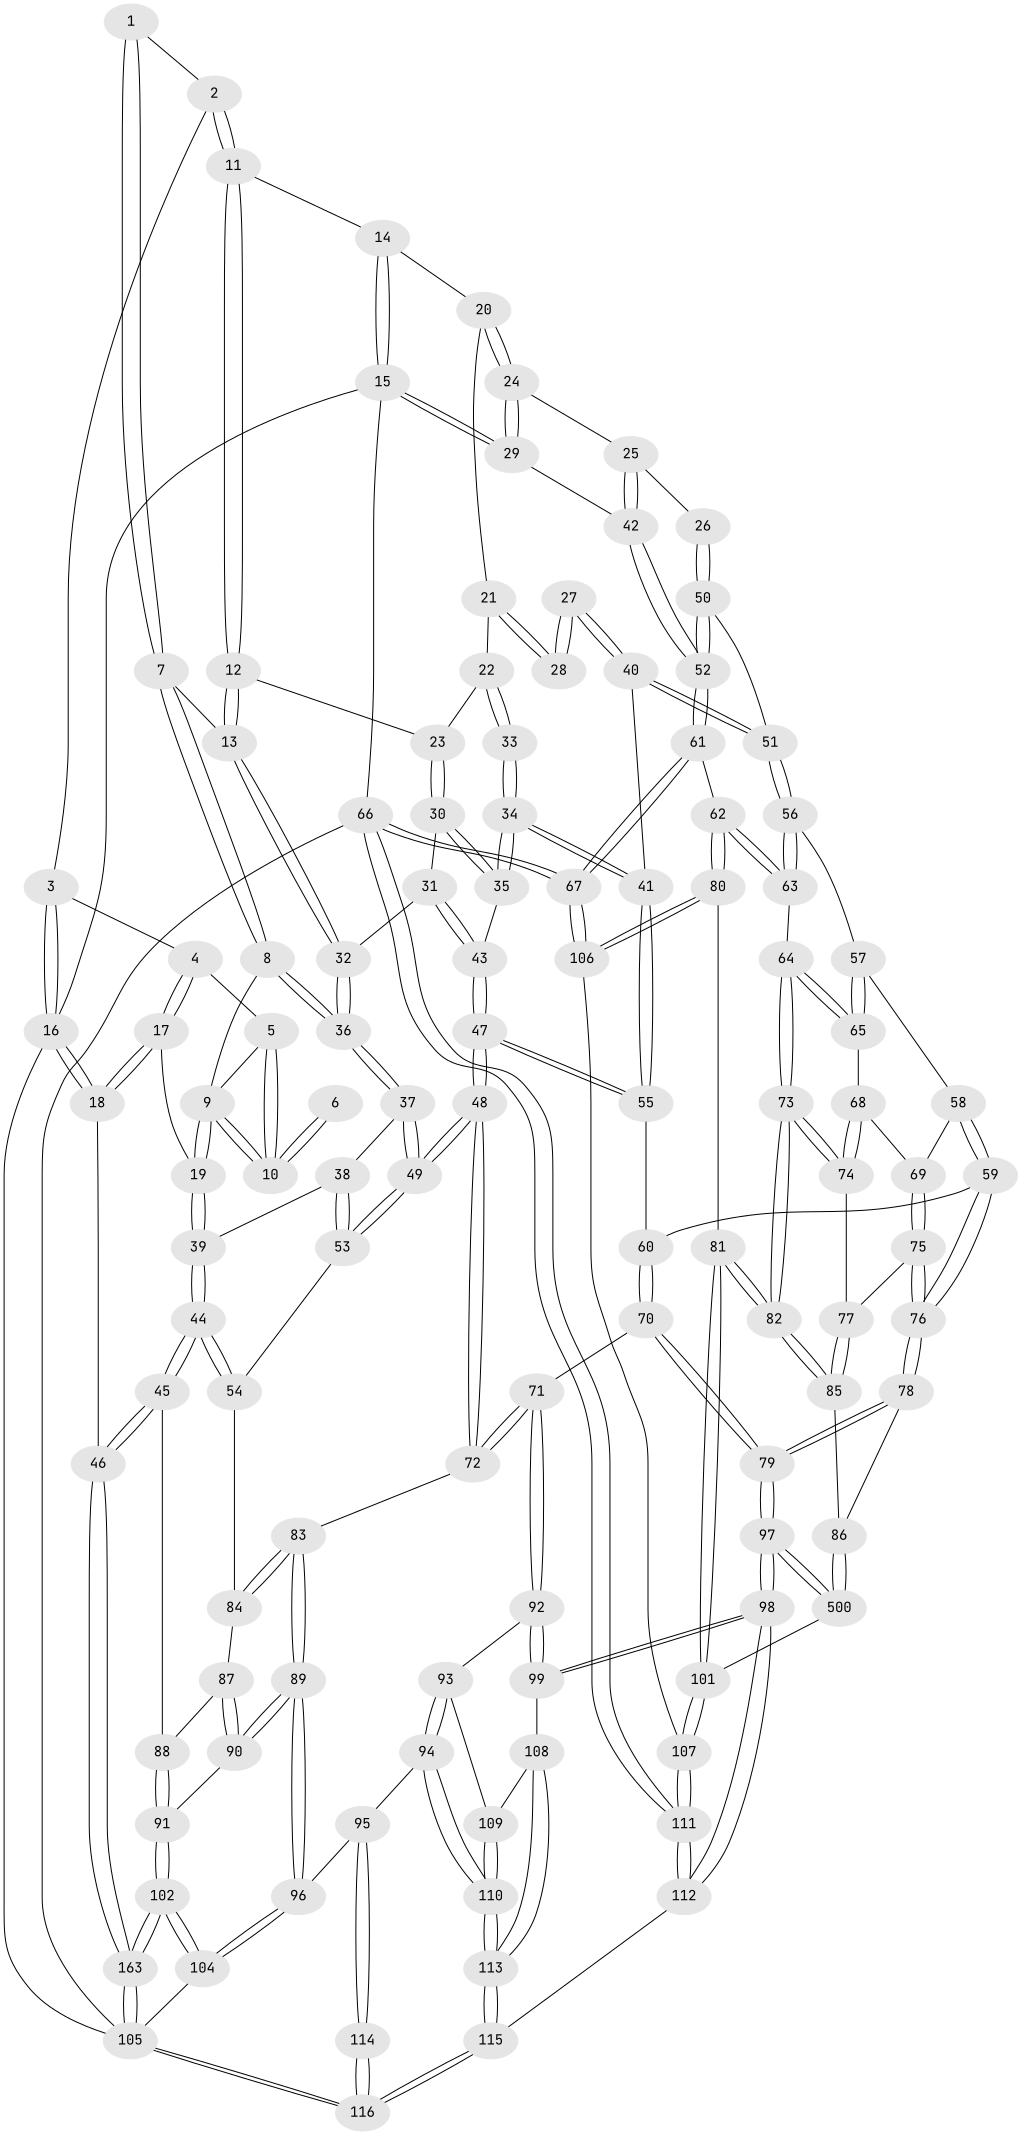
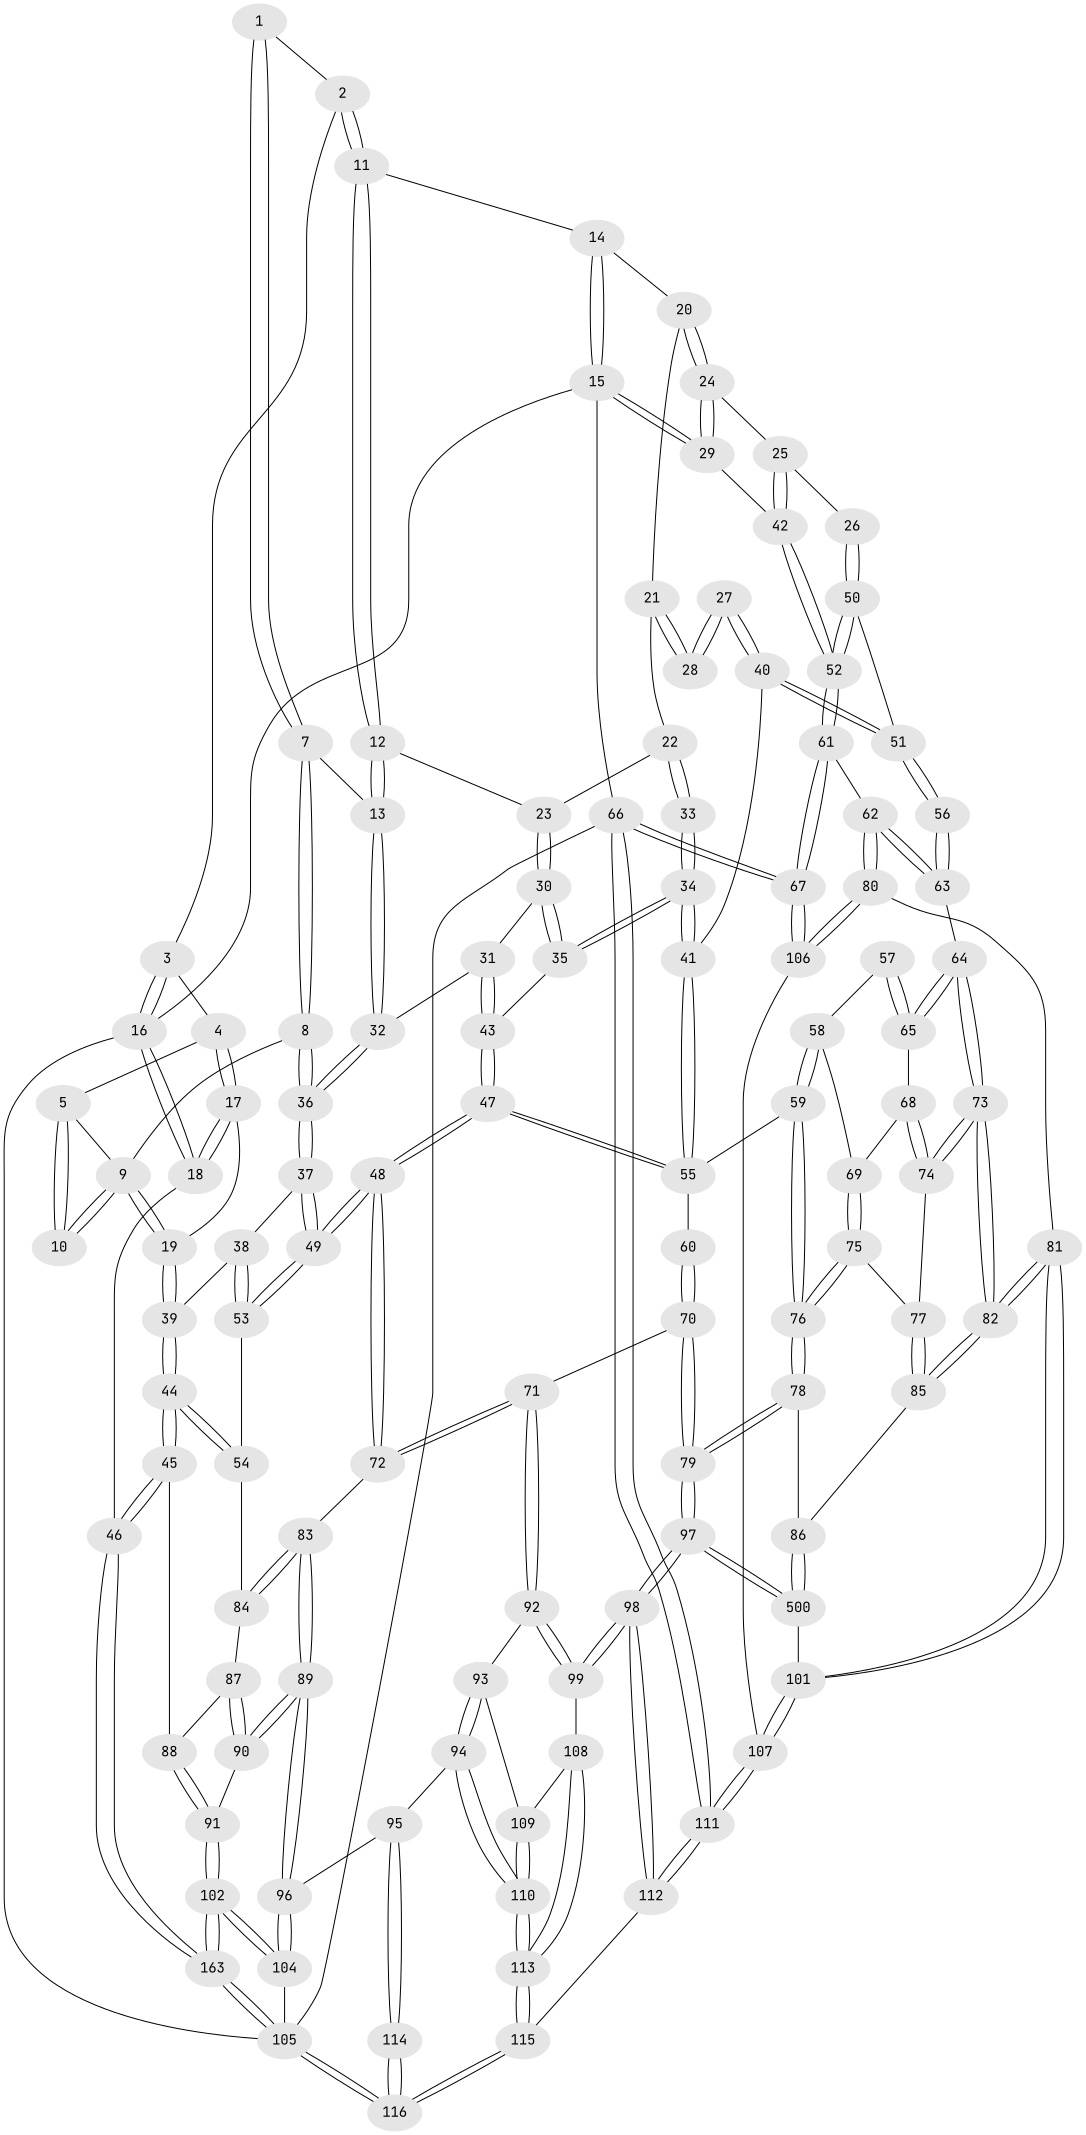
edge "56" -- "57": removed
node "6": removed
edge "59" -- "60": now "59" -- "55"
